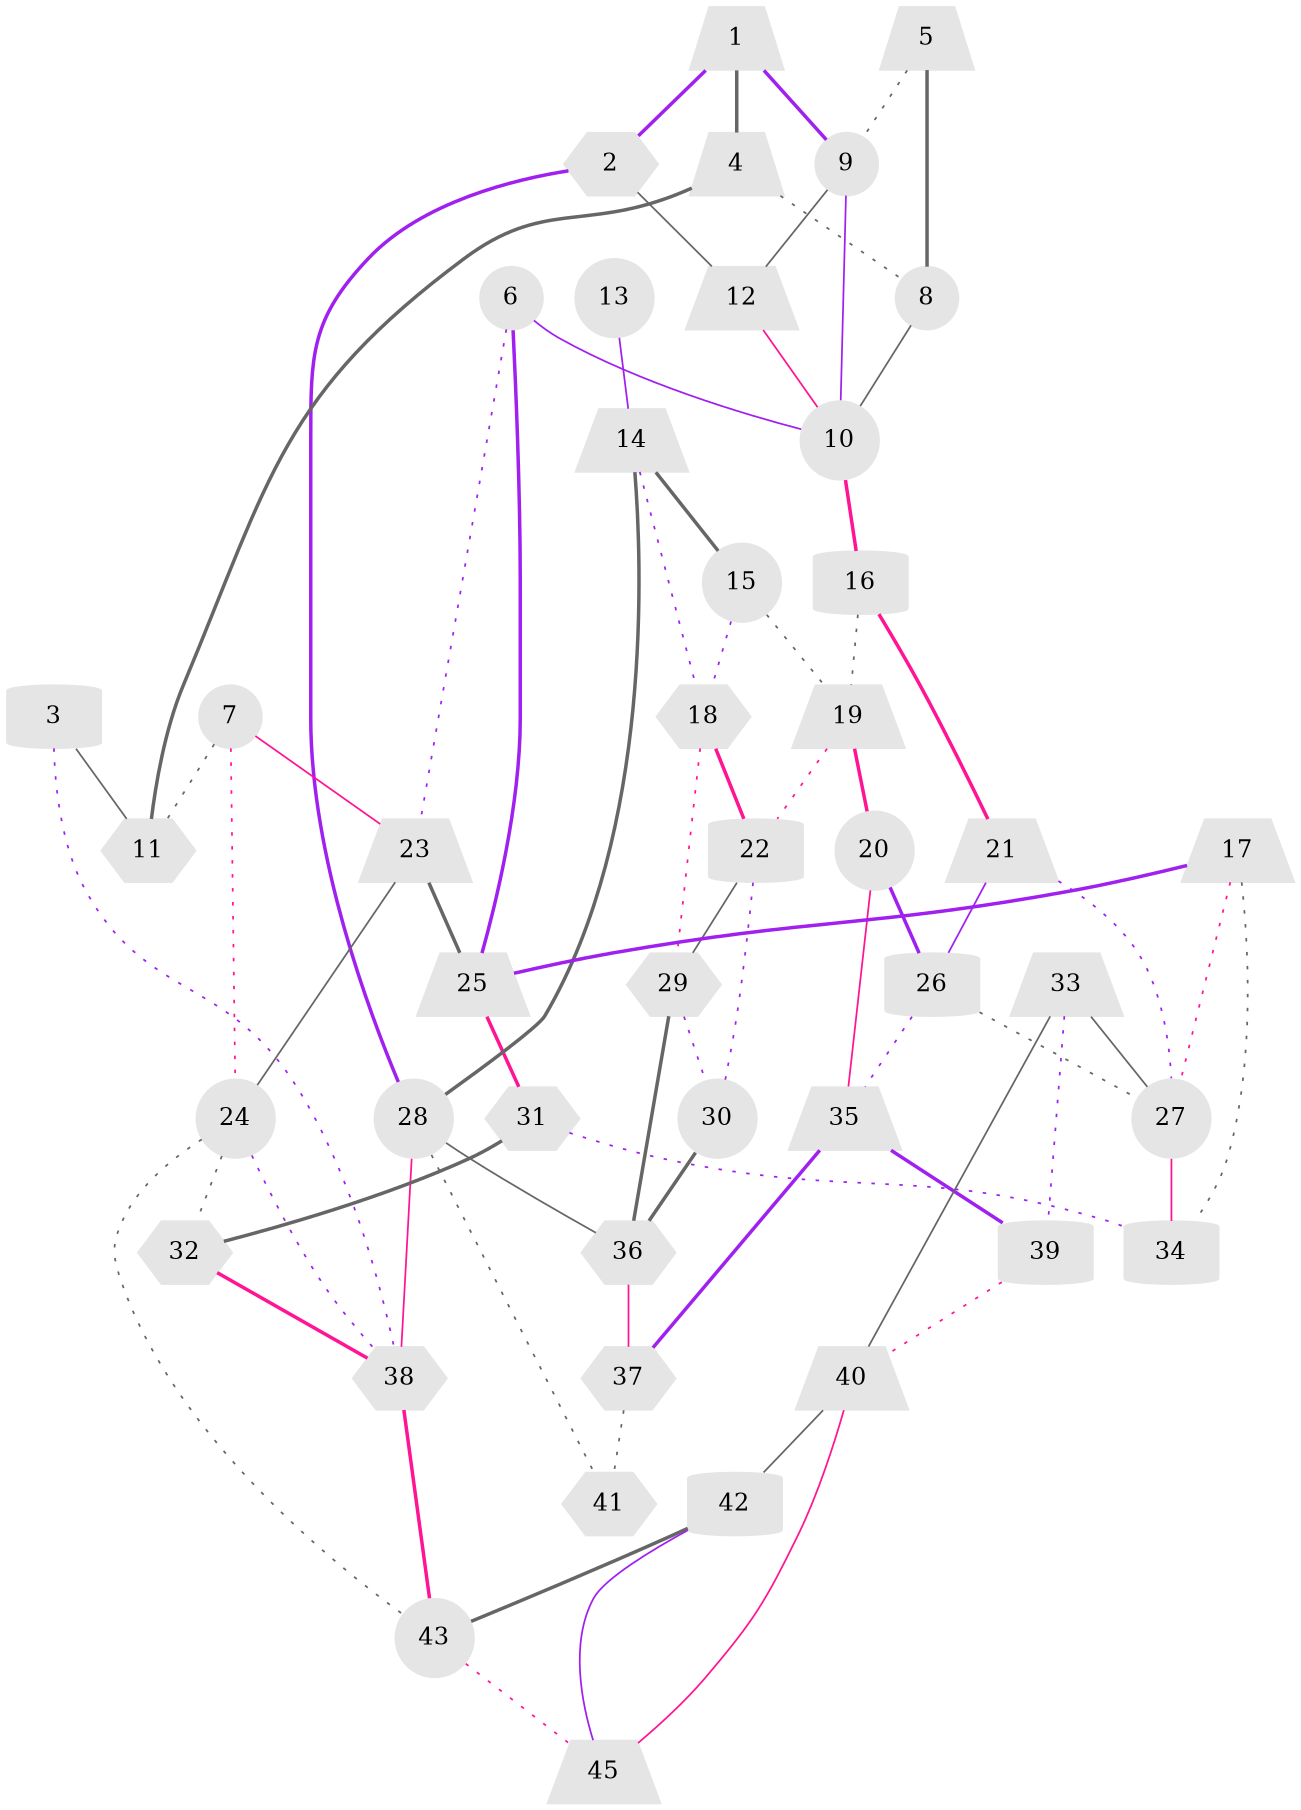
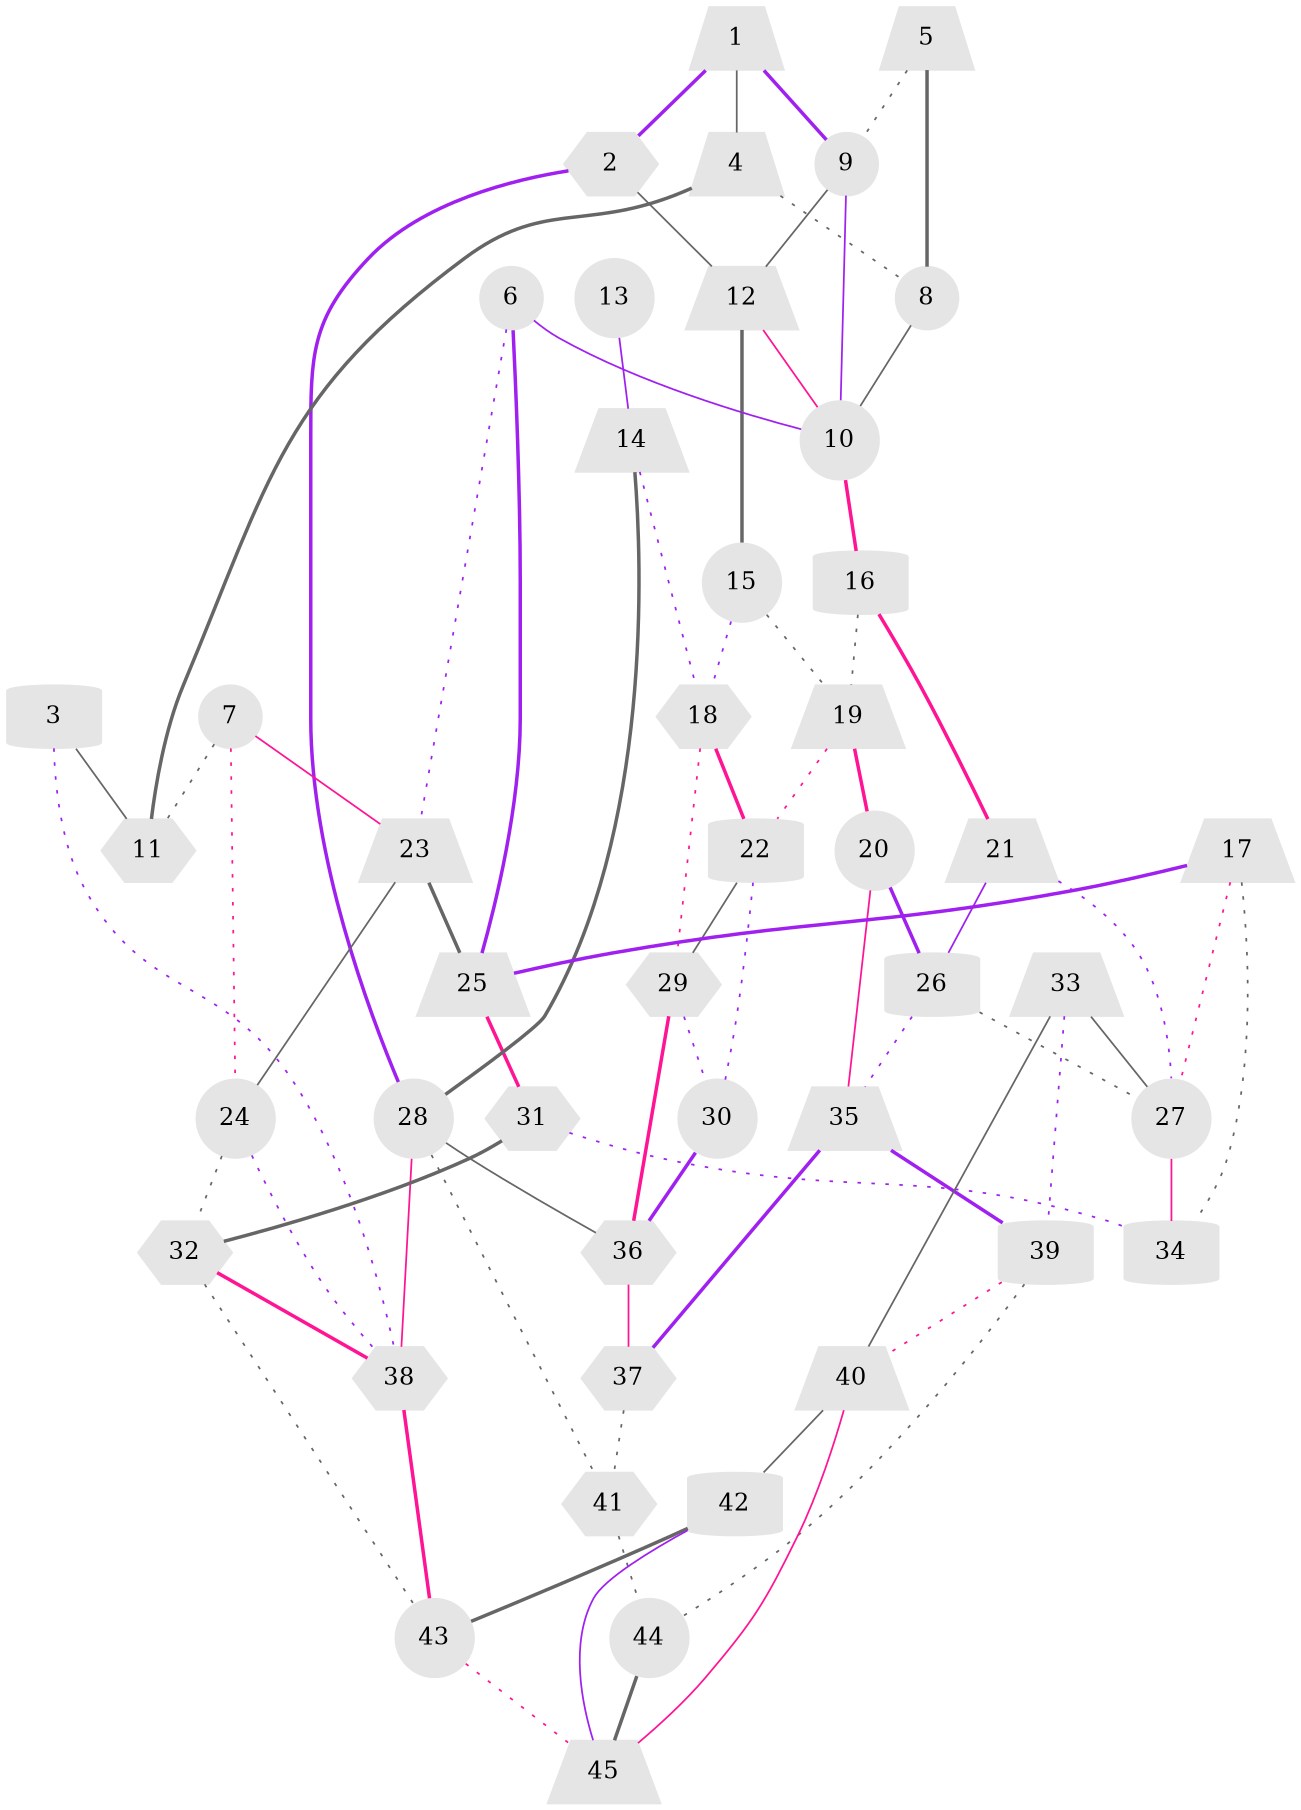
edge "1" -- "4": style bold -> solid
edge "14" -- "15": now "12" -- "15"
edge "29" -- "36": color gray40 -> deeppink
edge "30" -- "36": color gray40 -> purple
edge "24" -- "43": now "32" -- "43"
node "44": added
